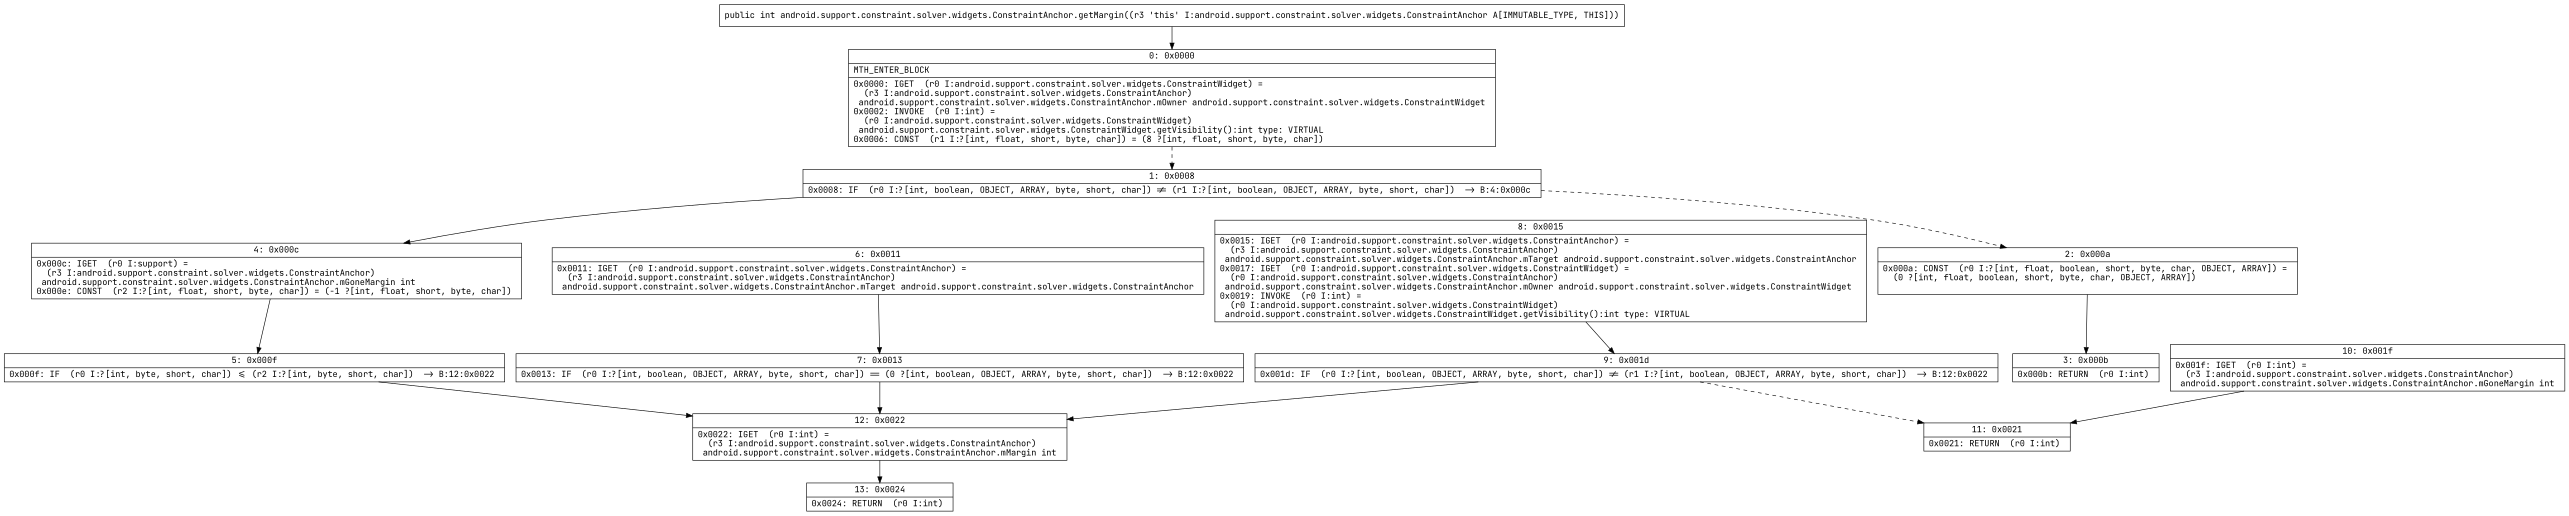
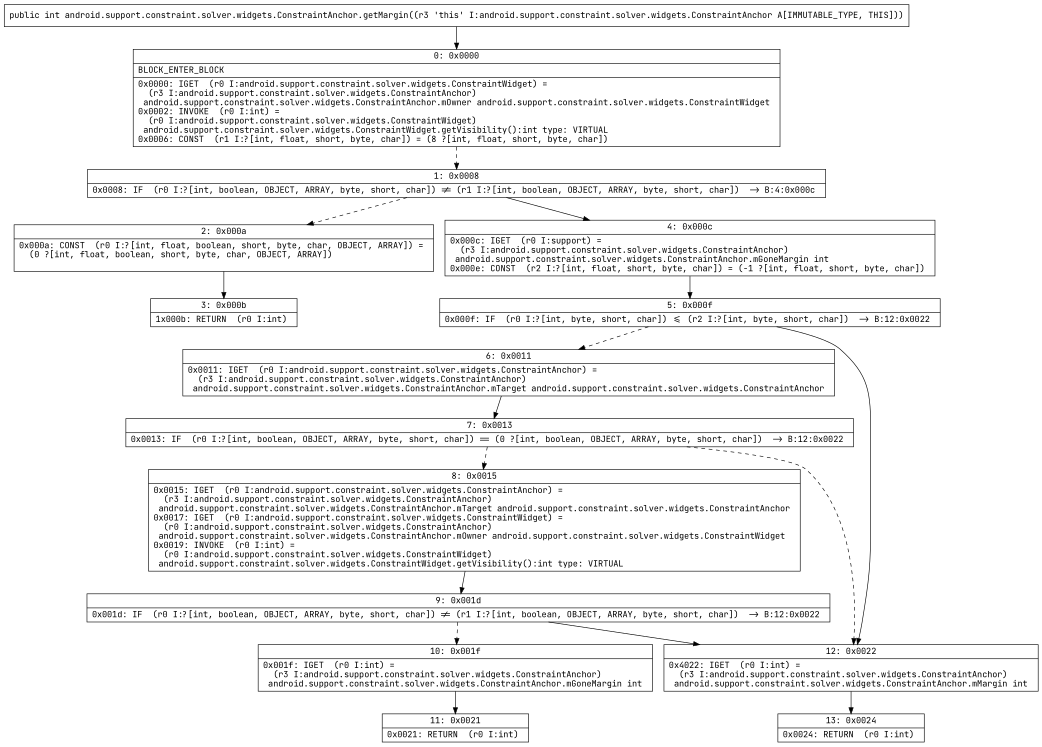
node "0: 0x0000": text "MTH_ENTER_BLOCK" -> "BLOCK_ENTER_BLOCK"
edge "5: 0x000f" -> "6: 0x0011": added
node "3: 0x000b": text "0x000b: RETURN  (r0 I:int)" -> "1x000b: RETURN  (r0 I:int)"
edge "7: 0x0013" -> "12: 0x0022": style solid -> dashed
edge "9: 0x001d" -> "11: 0x0021": now "9: 0x001d" -> "10: 0x001f"
node "12: 0x0022": text "0x0022: IGET  (r0 I:int) =" -> "0x4022: IGET  (r0 I:int) ="
edge "7: 0x0013" -> "8: 0x0015": added
